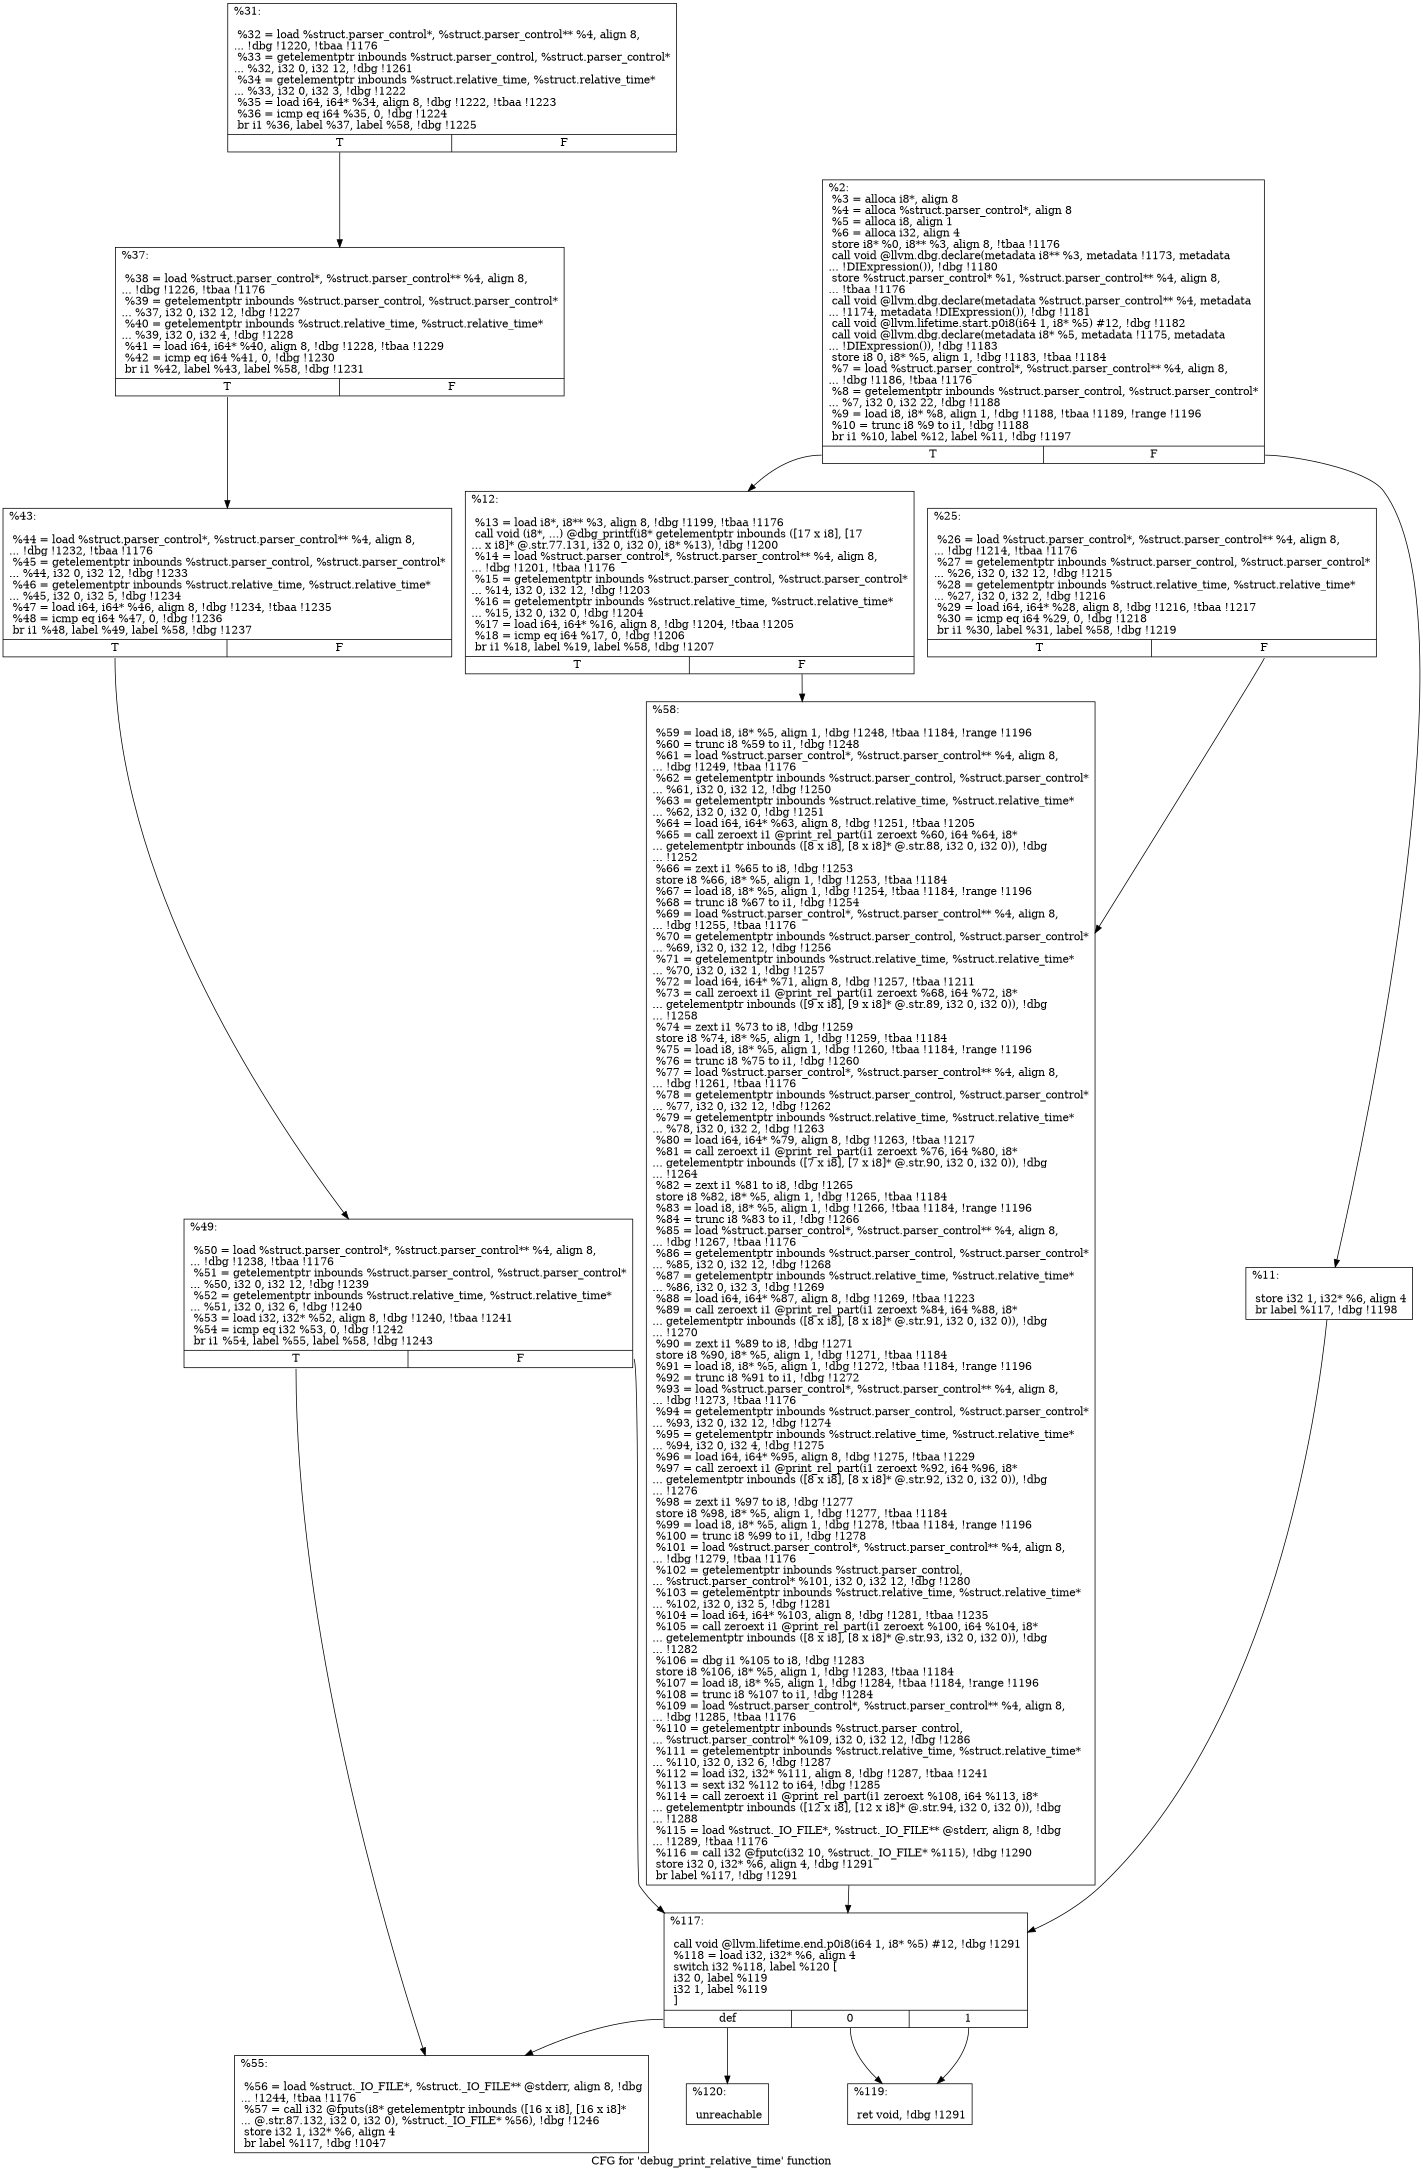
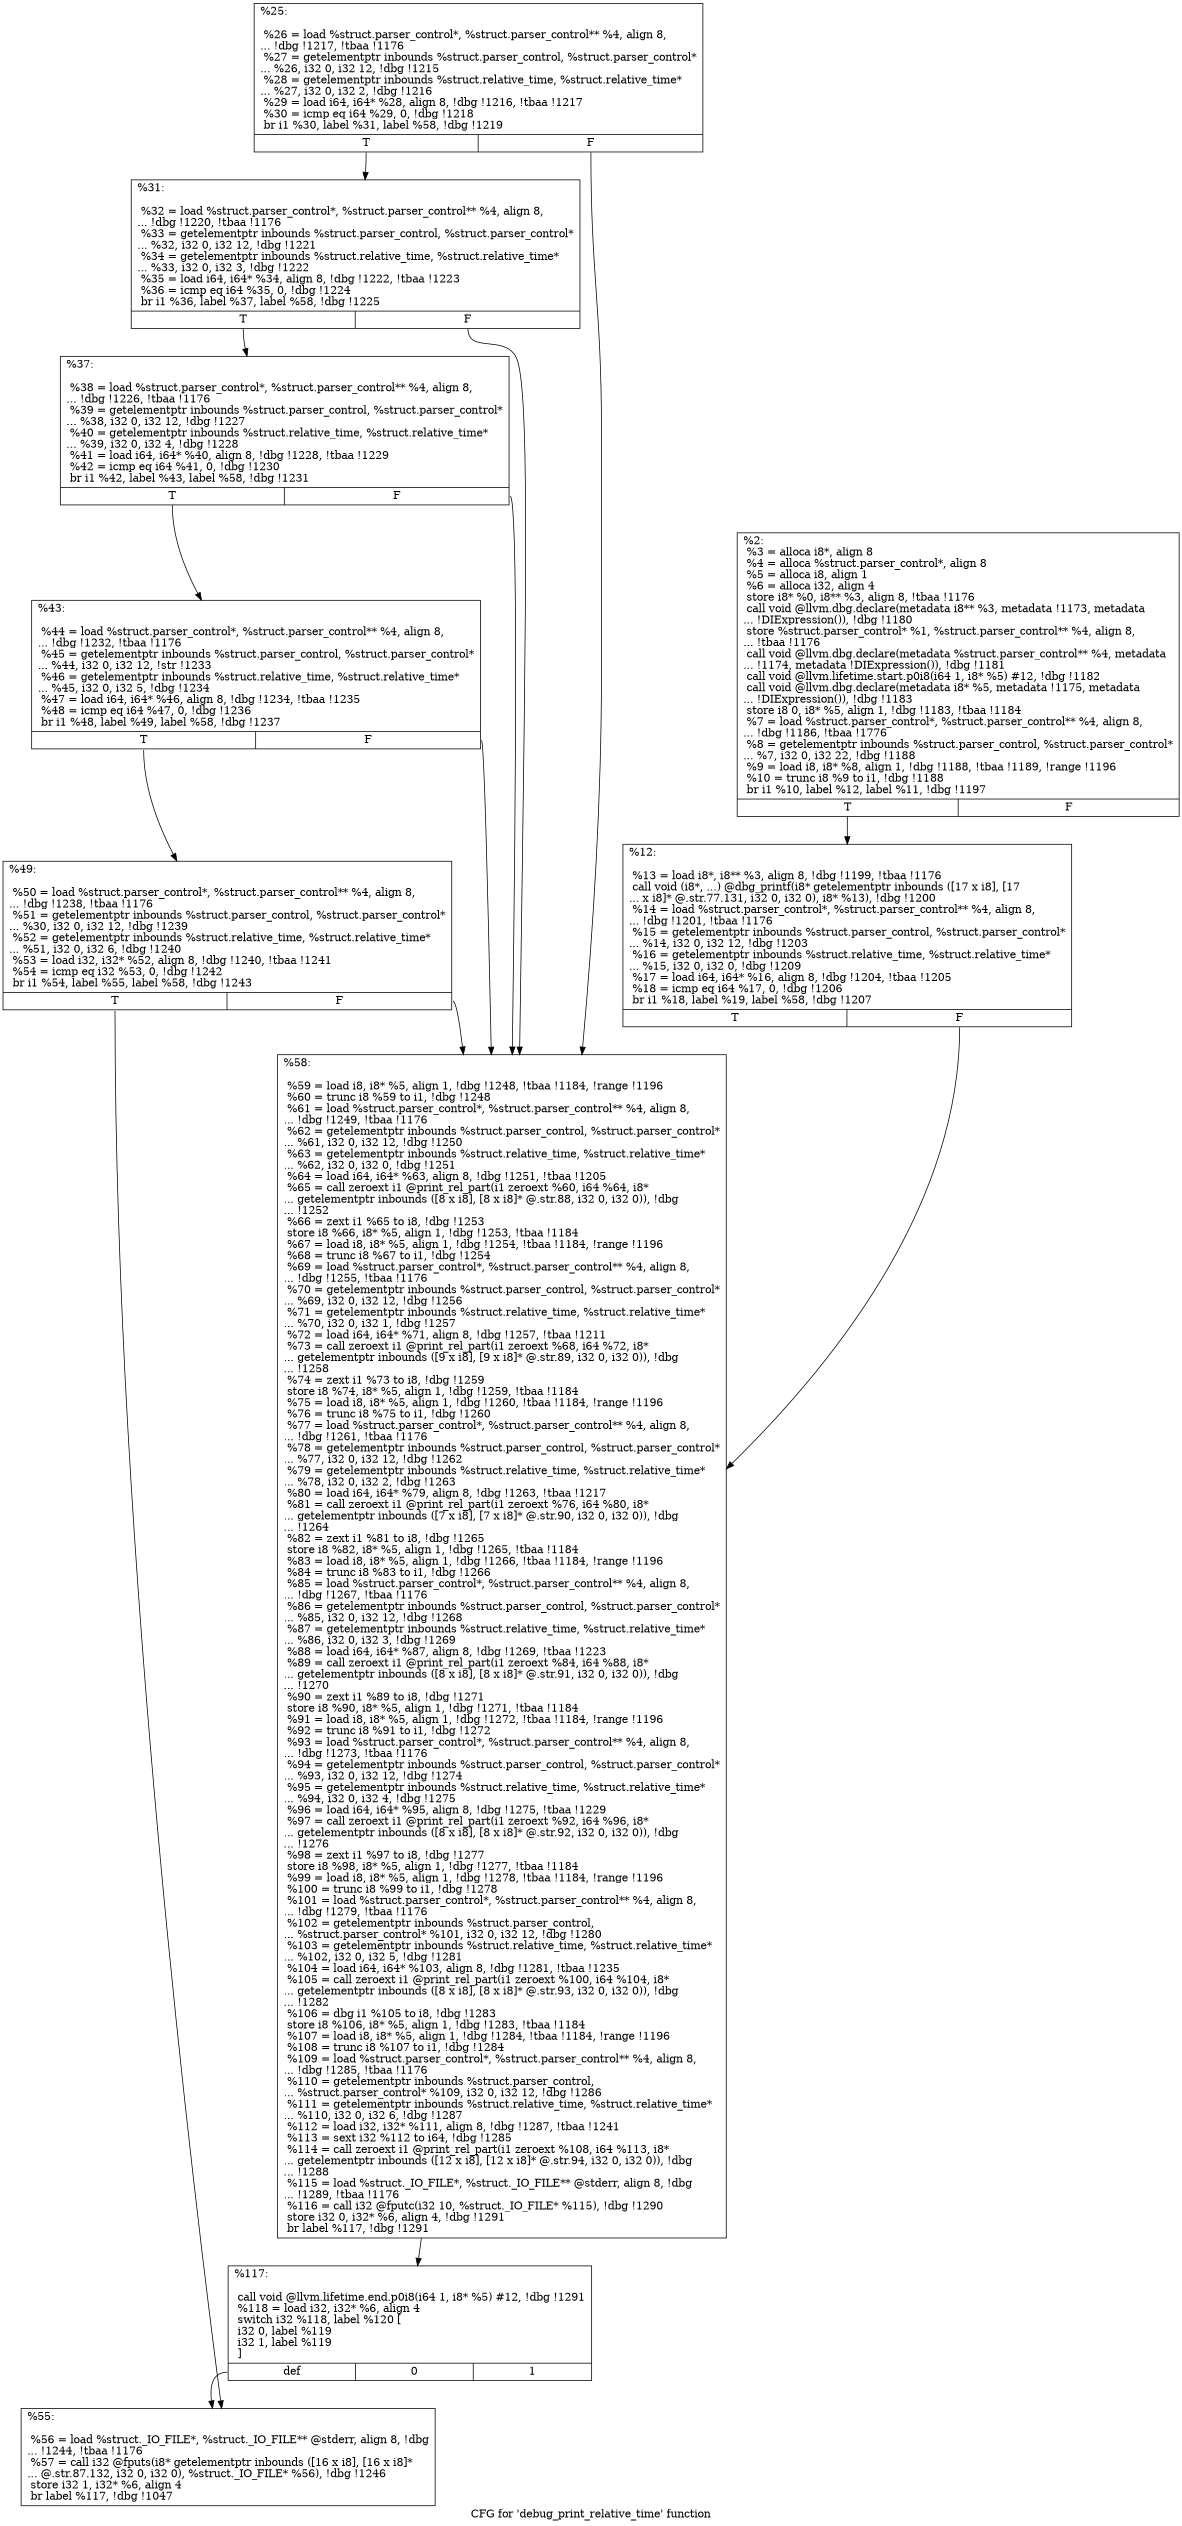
node "%31:": text "... %32, i32 0, i32 12, !dbg !1261" -> "... %32, i32 0, i32 12, !dbg !1221"
edge "%25:" -> "%31:": added
node "%37:": text "... %37, i32 0, i32 12, !dbg !1227" -> "... %38, i32 0, i32 12, !dbg !1227"
node "%2:": text "... !dbg !1186, !tbaa !1176" -> "... !dbg !1186, !tbaa !1776"
node "%25:": text "... !dbg !1214, !tbaa !1176" -> "... !dbg !1217, !tbaa !1176"
node "%43:": text "... %44, i32 0, i32 12, !dbg !1233" -> "... %44, i32 0, i32 12, !str !1233"
node "%12:": text "... %15, i32 0, i32 0, !dbg !1204" -> "... %15, i32 0, i32 0, !dbg !1209"
edge "%31:" -> "%58:": added
edge "%37:" -> "%58:": added
edge "%43:" -> "%58:": added
node "%49:": text "... %50, i32 0, i32 12, !dbg !1239" -> "... %30, i32 0, i32 12, !dbg !1239"
node "%11:": removed
edge "%49:" -> "%117:": now "%49:" -> "%58:"
node "%120:": removed
node "%119:": removed
